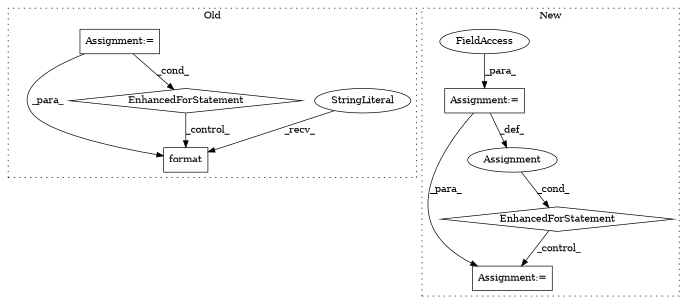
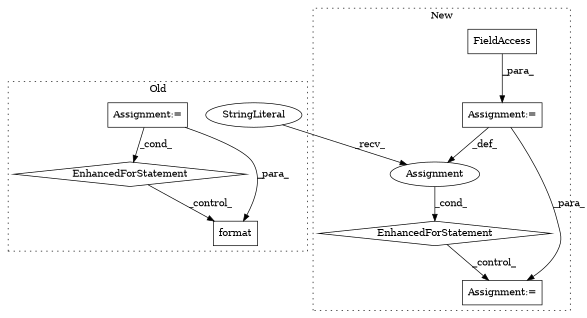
node "FieldAccess": shape ellipse -> box
edge "StringLiteral" -> "format": now "StringLiteral" -> "Assignment"
